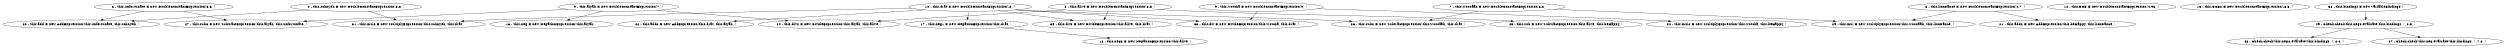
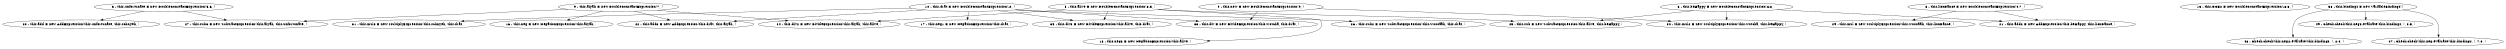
node "4 : this.schnyeh = new DoubleConstantExpression(8.3, )": removed
node "9 : this.wotcha = new DoubleConstantExpression(9, )": label "9 : this.wotcha = new DoubleConstantExpression(9, )" -> "9 : this.new = new DoubleConstantExpression(9, )"
node "7 : this.woooaah = new DoubleConstantExpression(6.3, )": removed
node "6 : this.beHappy = new DoubleConstantExpression(6.8, )": added
node "12 : this.DCE = new DoubleConstantExpression(4.93, )": removed
edge "9 : this.aiyah = new DoubleConstantExpression(7, )" -> "22 : this.add3 = new AddExpression(this.drat, this.aiyah, )": added
edge "17 : this.neg1 = new NegationExpression(this.drat, )" -> "18 : this.neg3 = new NegationExpression(this.alive, )": now "5 : this.alive = new DoubleConstantExpression(3.5, )" -> "18 : this.neg3 = new NegationExpression(this.alive, )"
edge "49 : Check.check(this.neg3.evaluate(this.bindings, ), 3.5, )" -> "48 : Check.check(this.neg2.evaluate(this.bindings, ), 2.0, )": now "38 : this.bindings = new VariableBindings()" -> "48 : Check.check(this.neg2.evaluate(this.bindings, ), 2.0, )"
edge "49 : Check.check(this.neg3.evaluate(this.bindings, ), 3.5, )" -> "47 : Check.check(this.neg.evaluate(this.bindings, ), 7.0, )": now "38 : this.bindings = new VariableBindings()" -> "47 : Check.check(this.neg.evaluate(this.bindings, ), 7.0, )"
